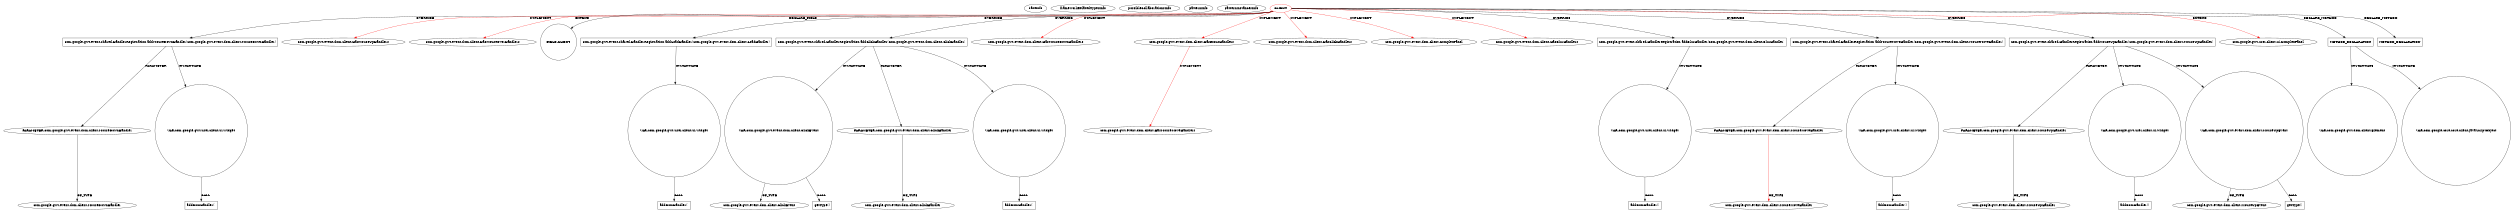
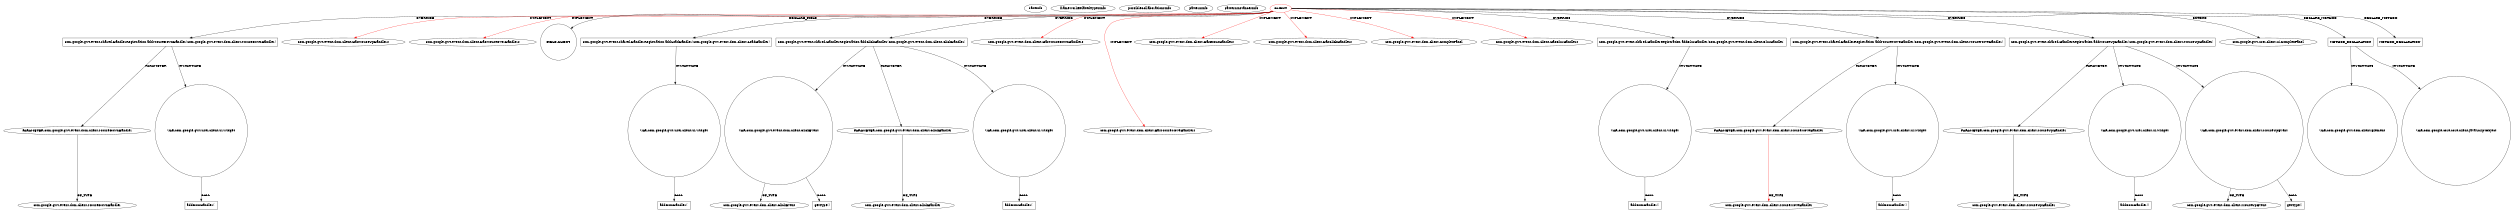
edge "CLIENT" -> "com.google.gwt.user.client.ui.ComplexPanel": color red -> black
edge "CLIENT" -> "com.google.gwt.event.dom.client.HasMouseOverHandlers": label "EXTEND" -> "IMPLEMENT"
edge "com.google.gwt.event.dom.client.HasFocusHandlers" -> "com.google.gwt.event.dom.client.HasMouseMoveHandlers": now "CLIENT" -> "com.google.gwt.event.dom.client.HasMouseMoveHandlers"
